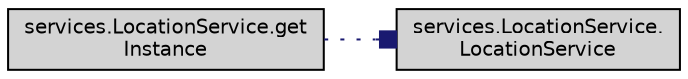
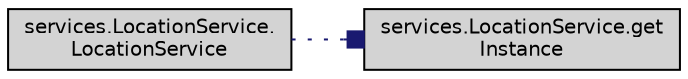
edge "services.LocationService.get Instance" -> "services.LocationService. LocationService": reversed
